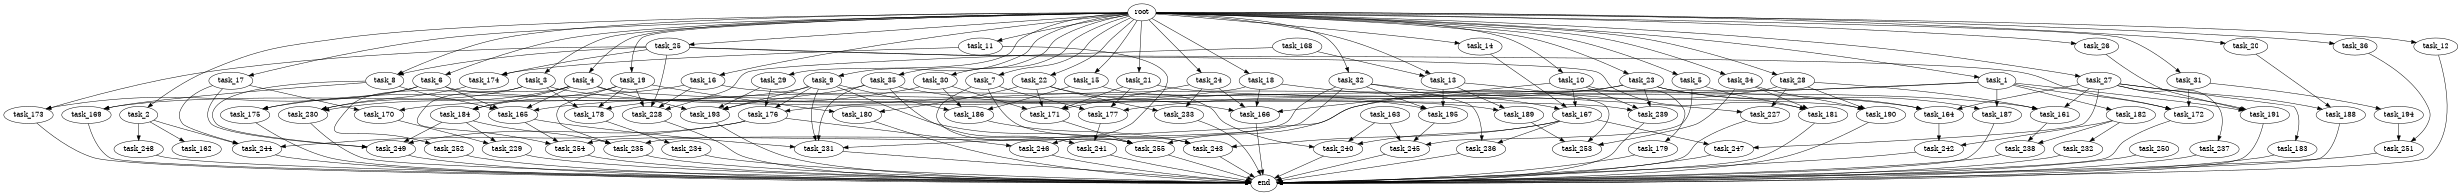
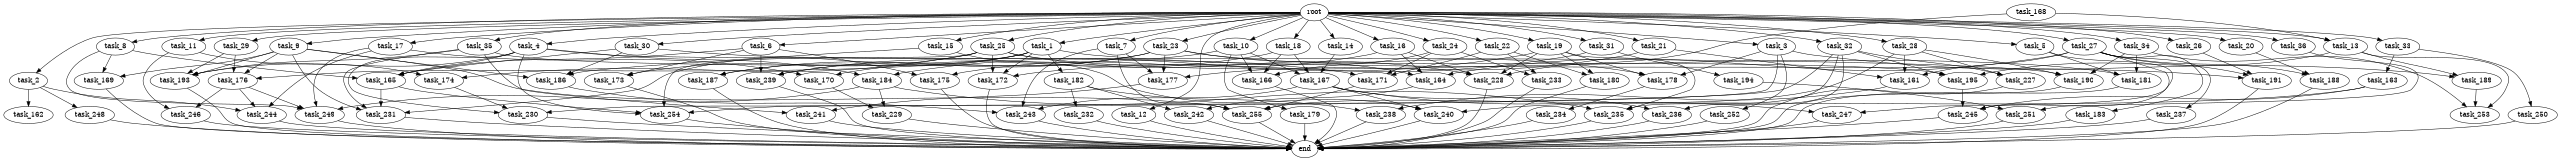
node "task_33": added
edge "task_25" -> "task_8": now "task_25" -> "task_254"
edge "task_21" -> "task_171": removed
edge "task_22" -> "task_166": removed
